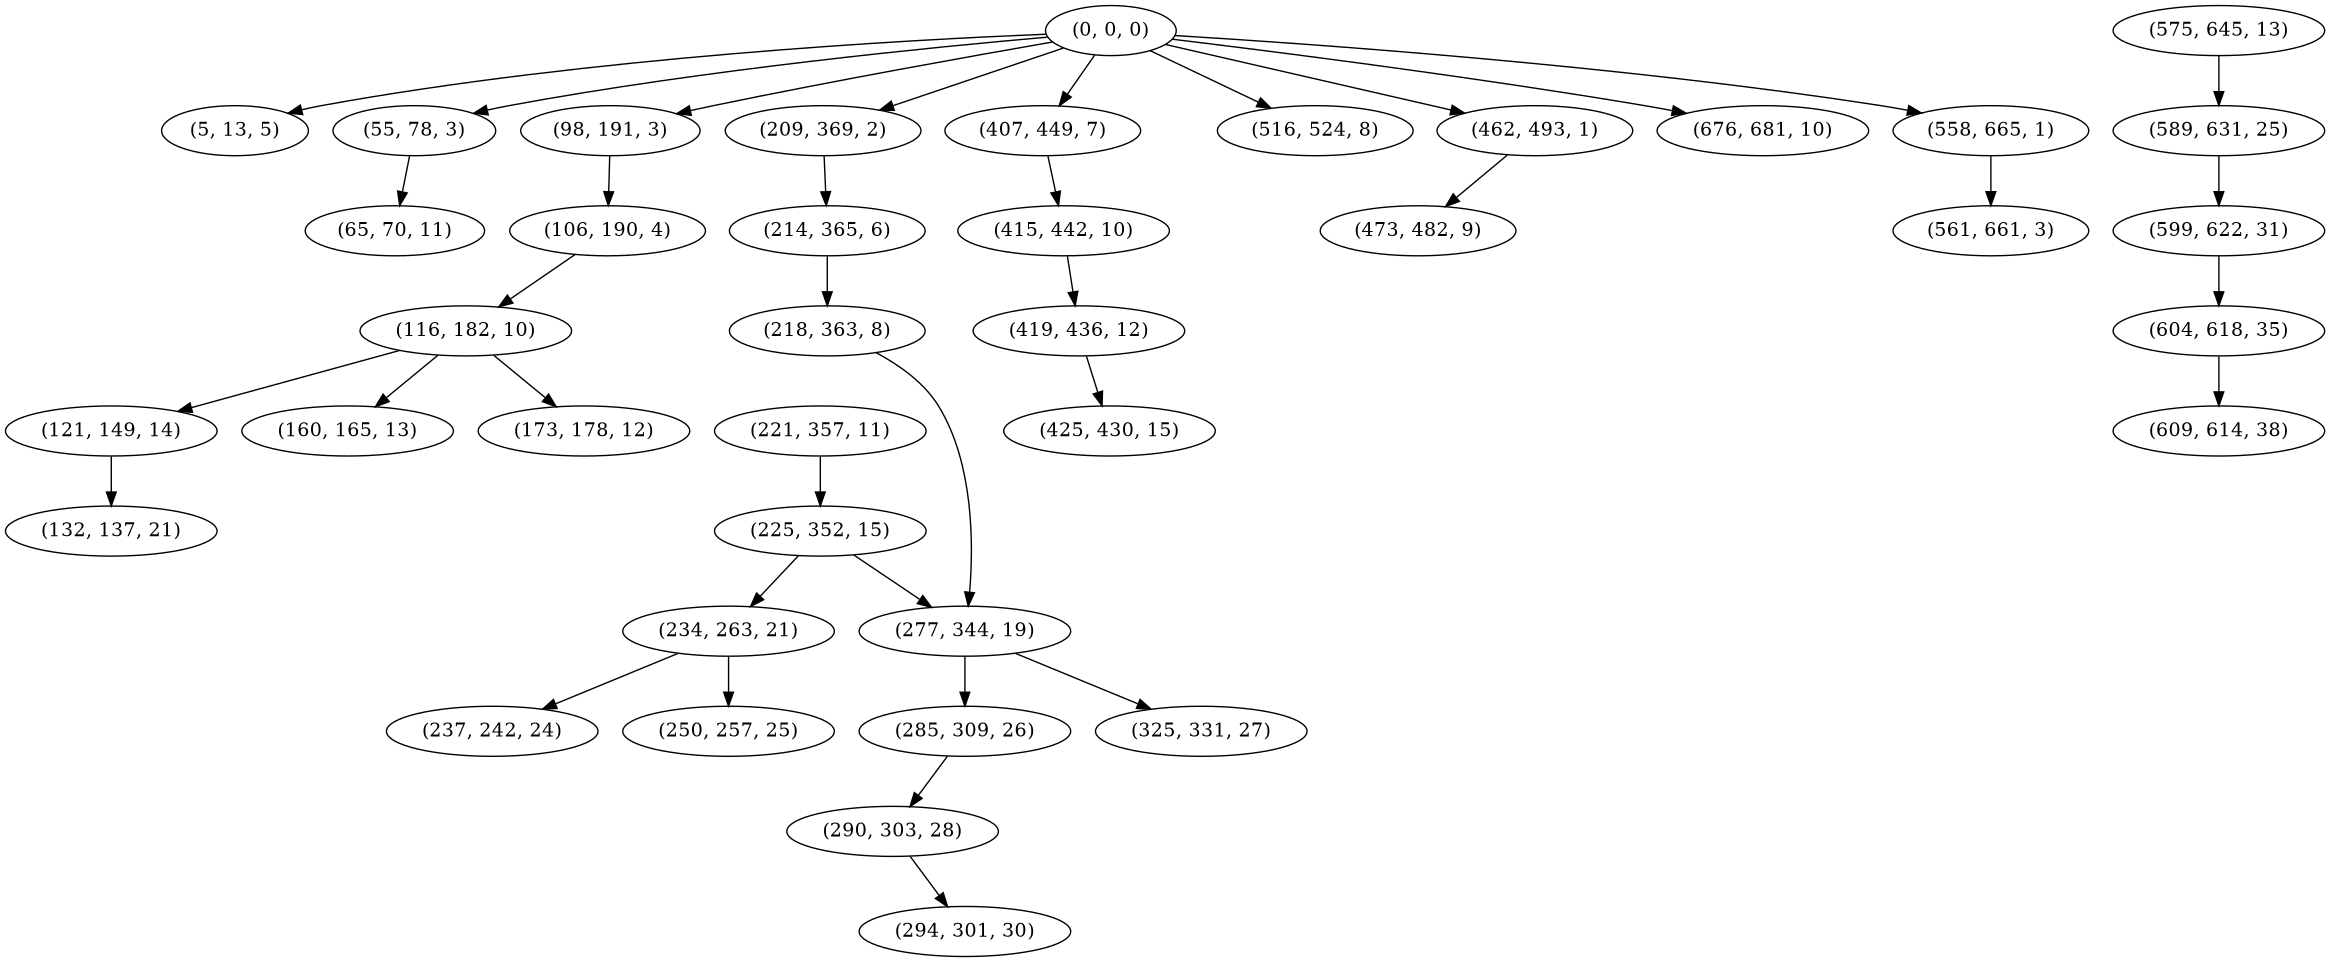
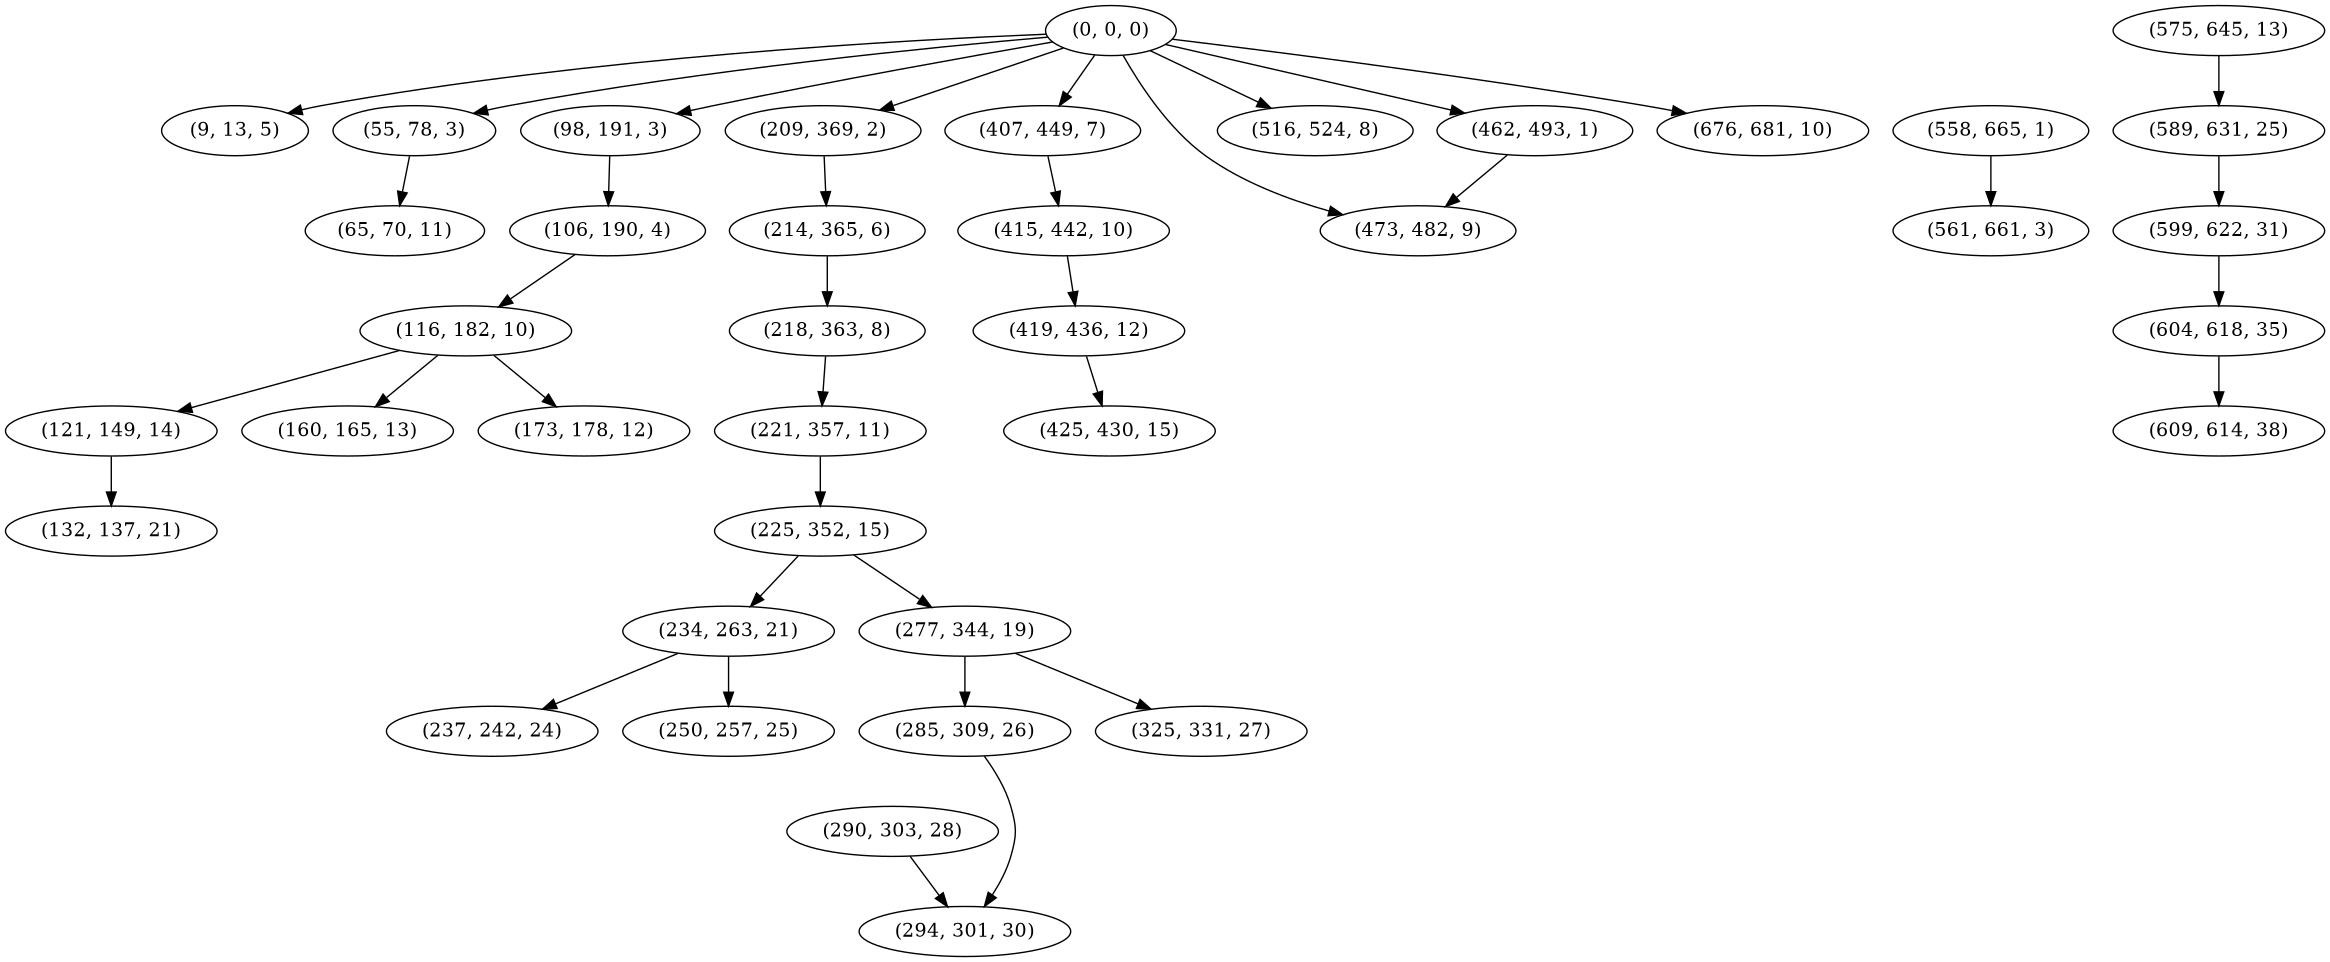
edge "(0, 0, 0)" -> "(558, 665, 1)": now "(0, 0, 0)" -> "(473, 482, 9)"
node "(5, 13, 5)": label "(5, 13, 5)" -> "(9, 13, 5)"
edge "(218, 363, 8)" -> "(277, 344, 19)": now "(218, 363, 8)" -> "(221, 357, 11)"
edge "(285, 309, 26)" -> "(290, 303, 28)": now "(285, 309, 26)" -> "(294, 301, 30)"
